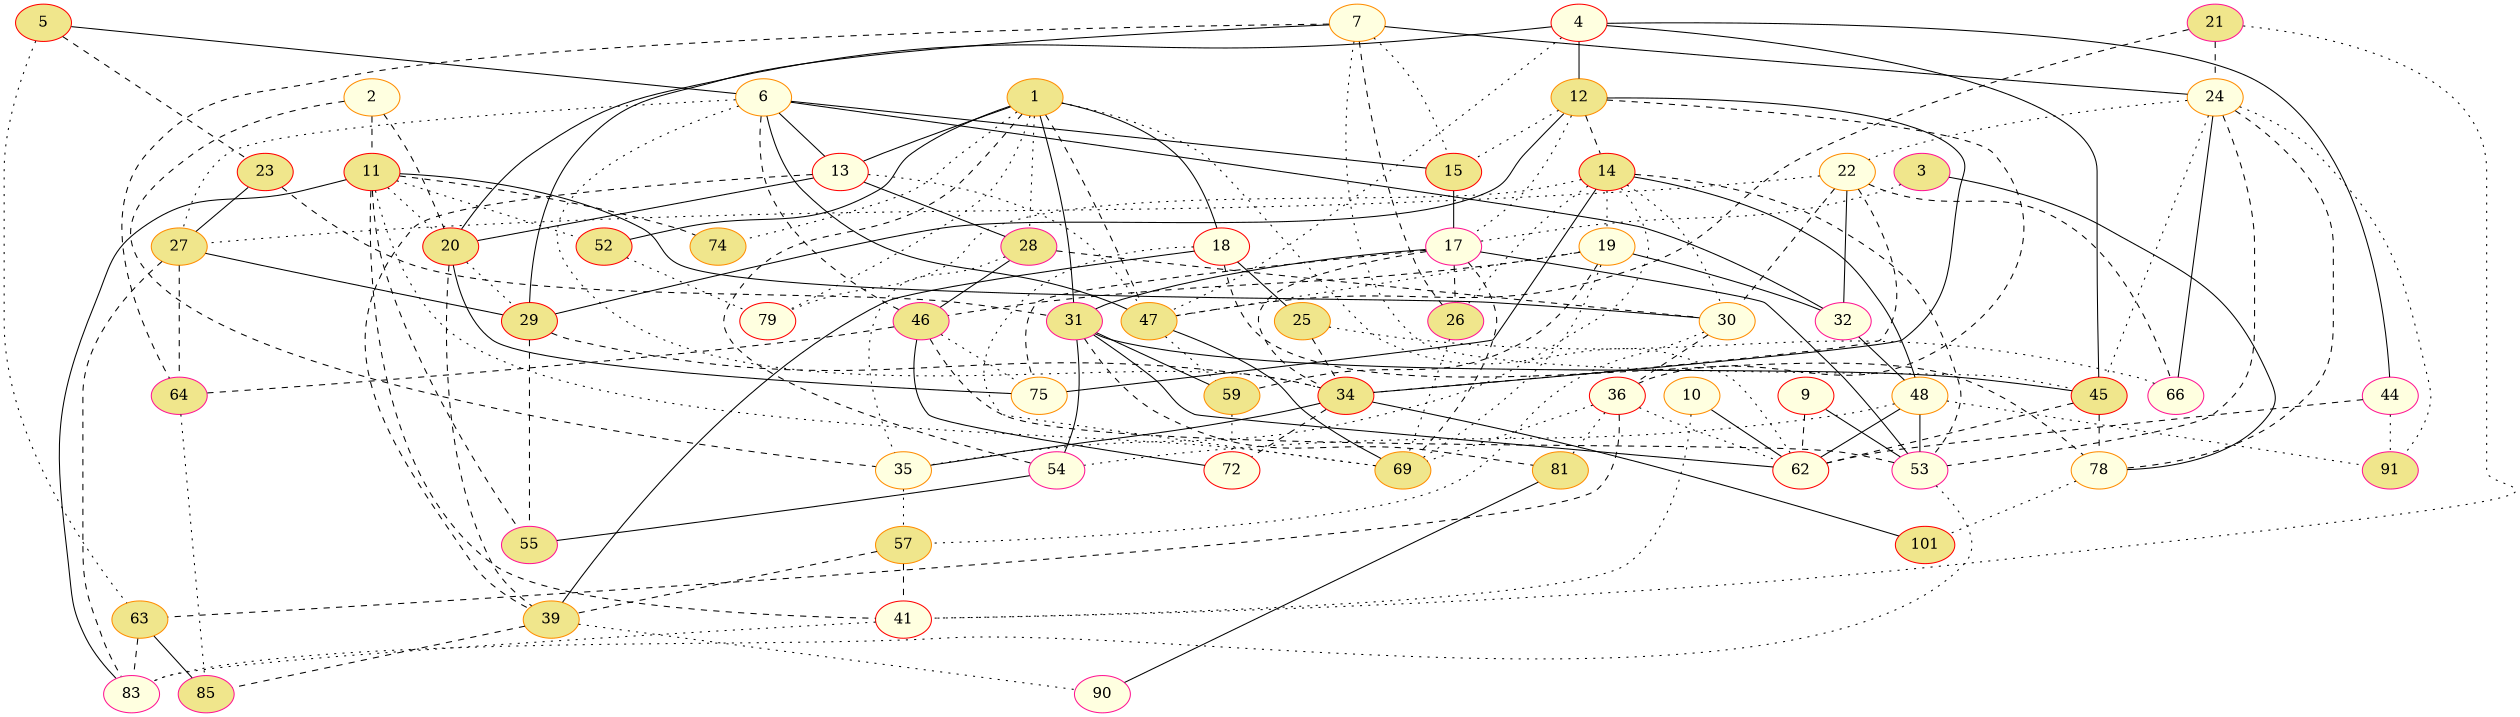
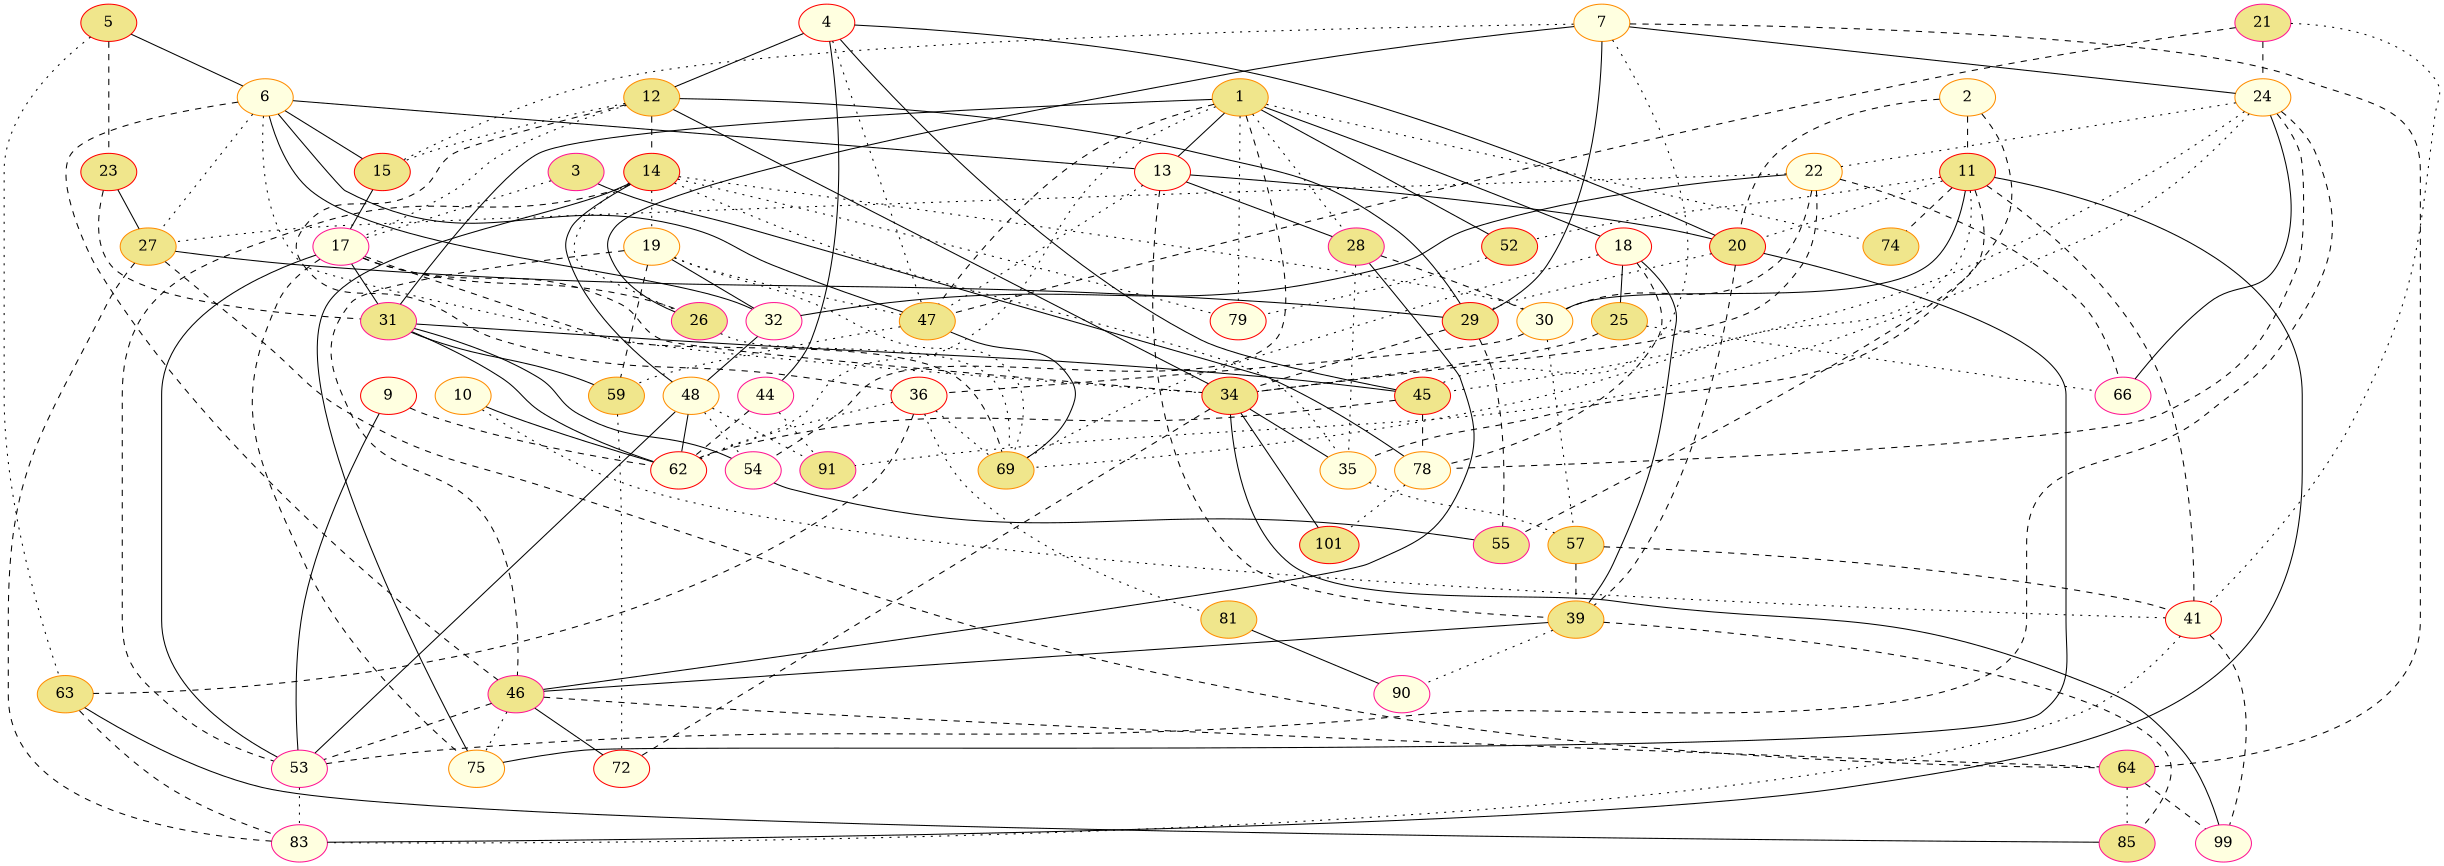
edge "7" -- "26": style dashed -> solid
edge "31" -- "81": removed
edge "39" -- "46": added
node "99": added
